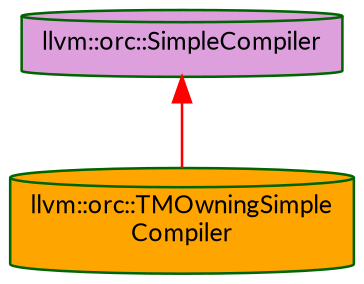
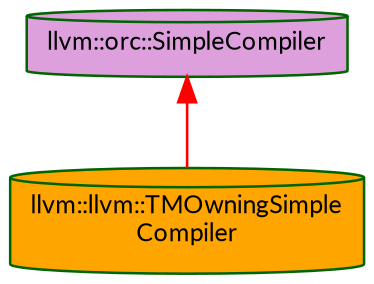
node "llvm::orc::TMOwningSimple Compiler": label "llvm::orc::TMOwningSimple Compiler" -> "llvm::llvm::TMOwningSimple Compiler"
